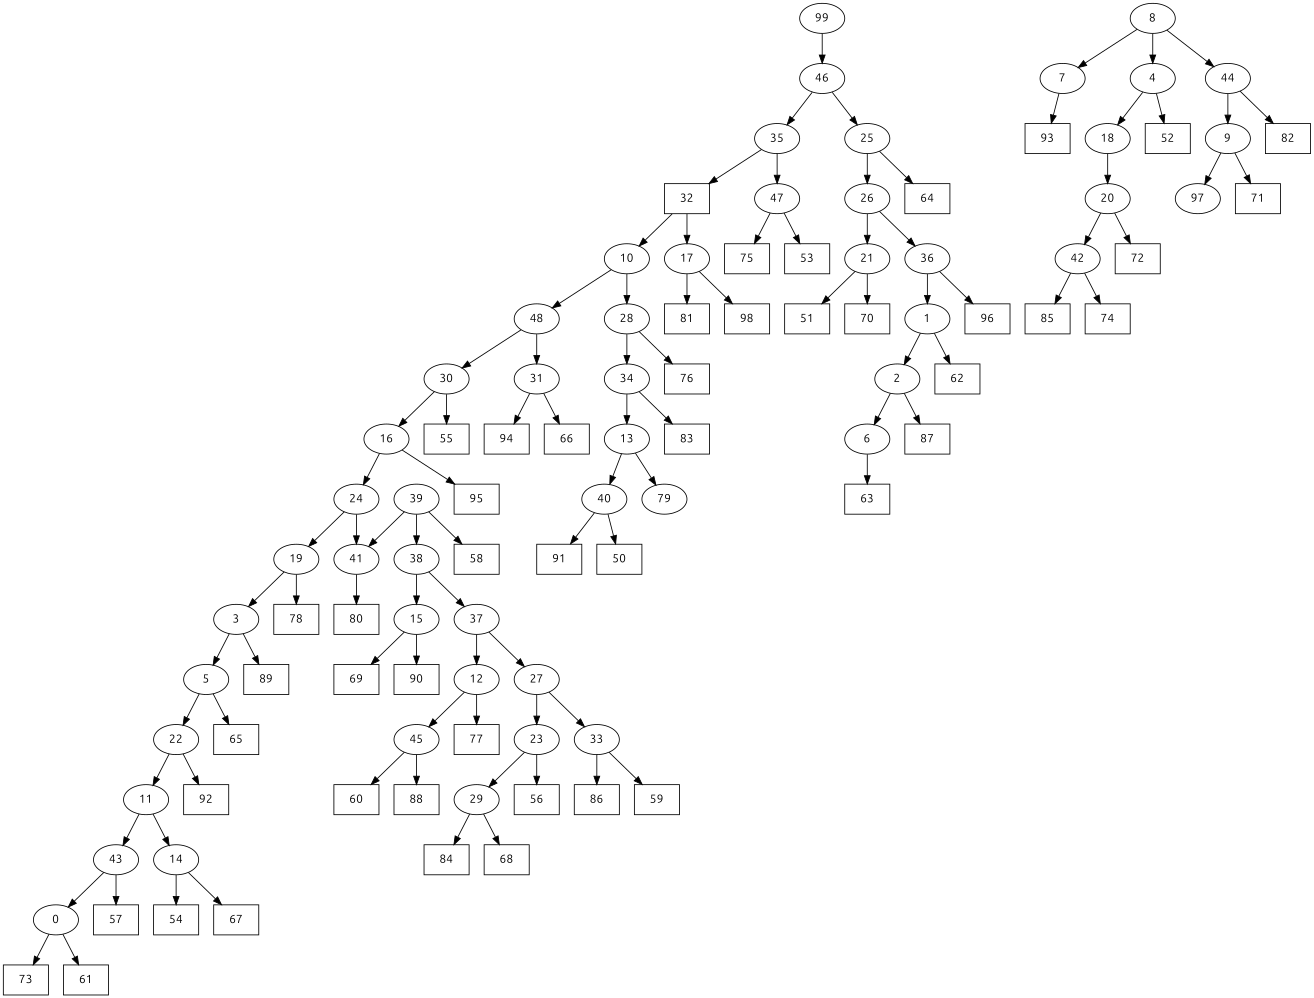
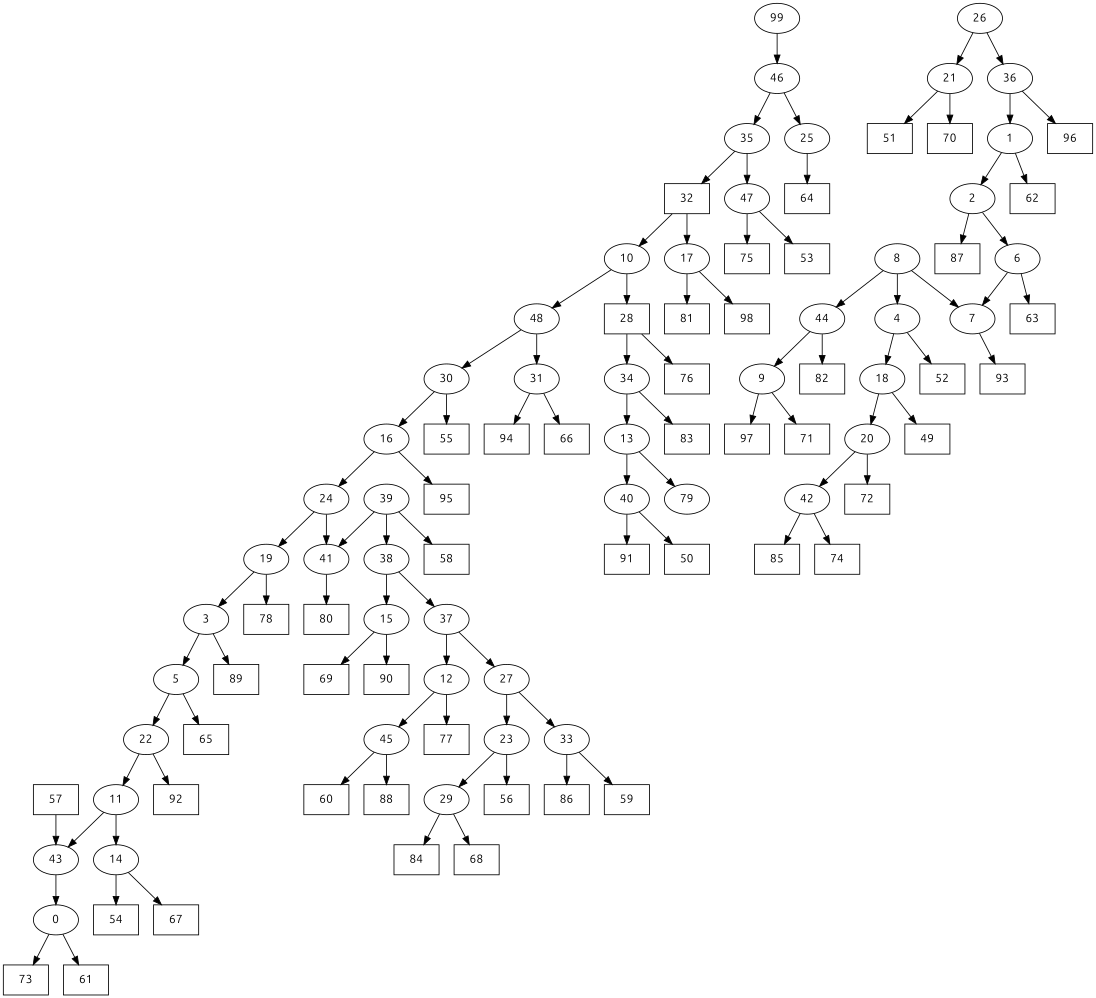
edge "25" -> "26": removed
node "97": shape ellipse -> box
edge "6" -> "7": added
node "28": shape ellipse -> box
node "49": added
edge "43" -> "57": reversed
